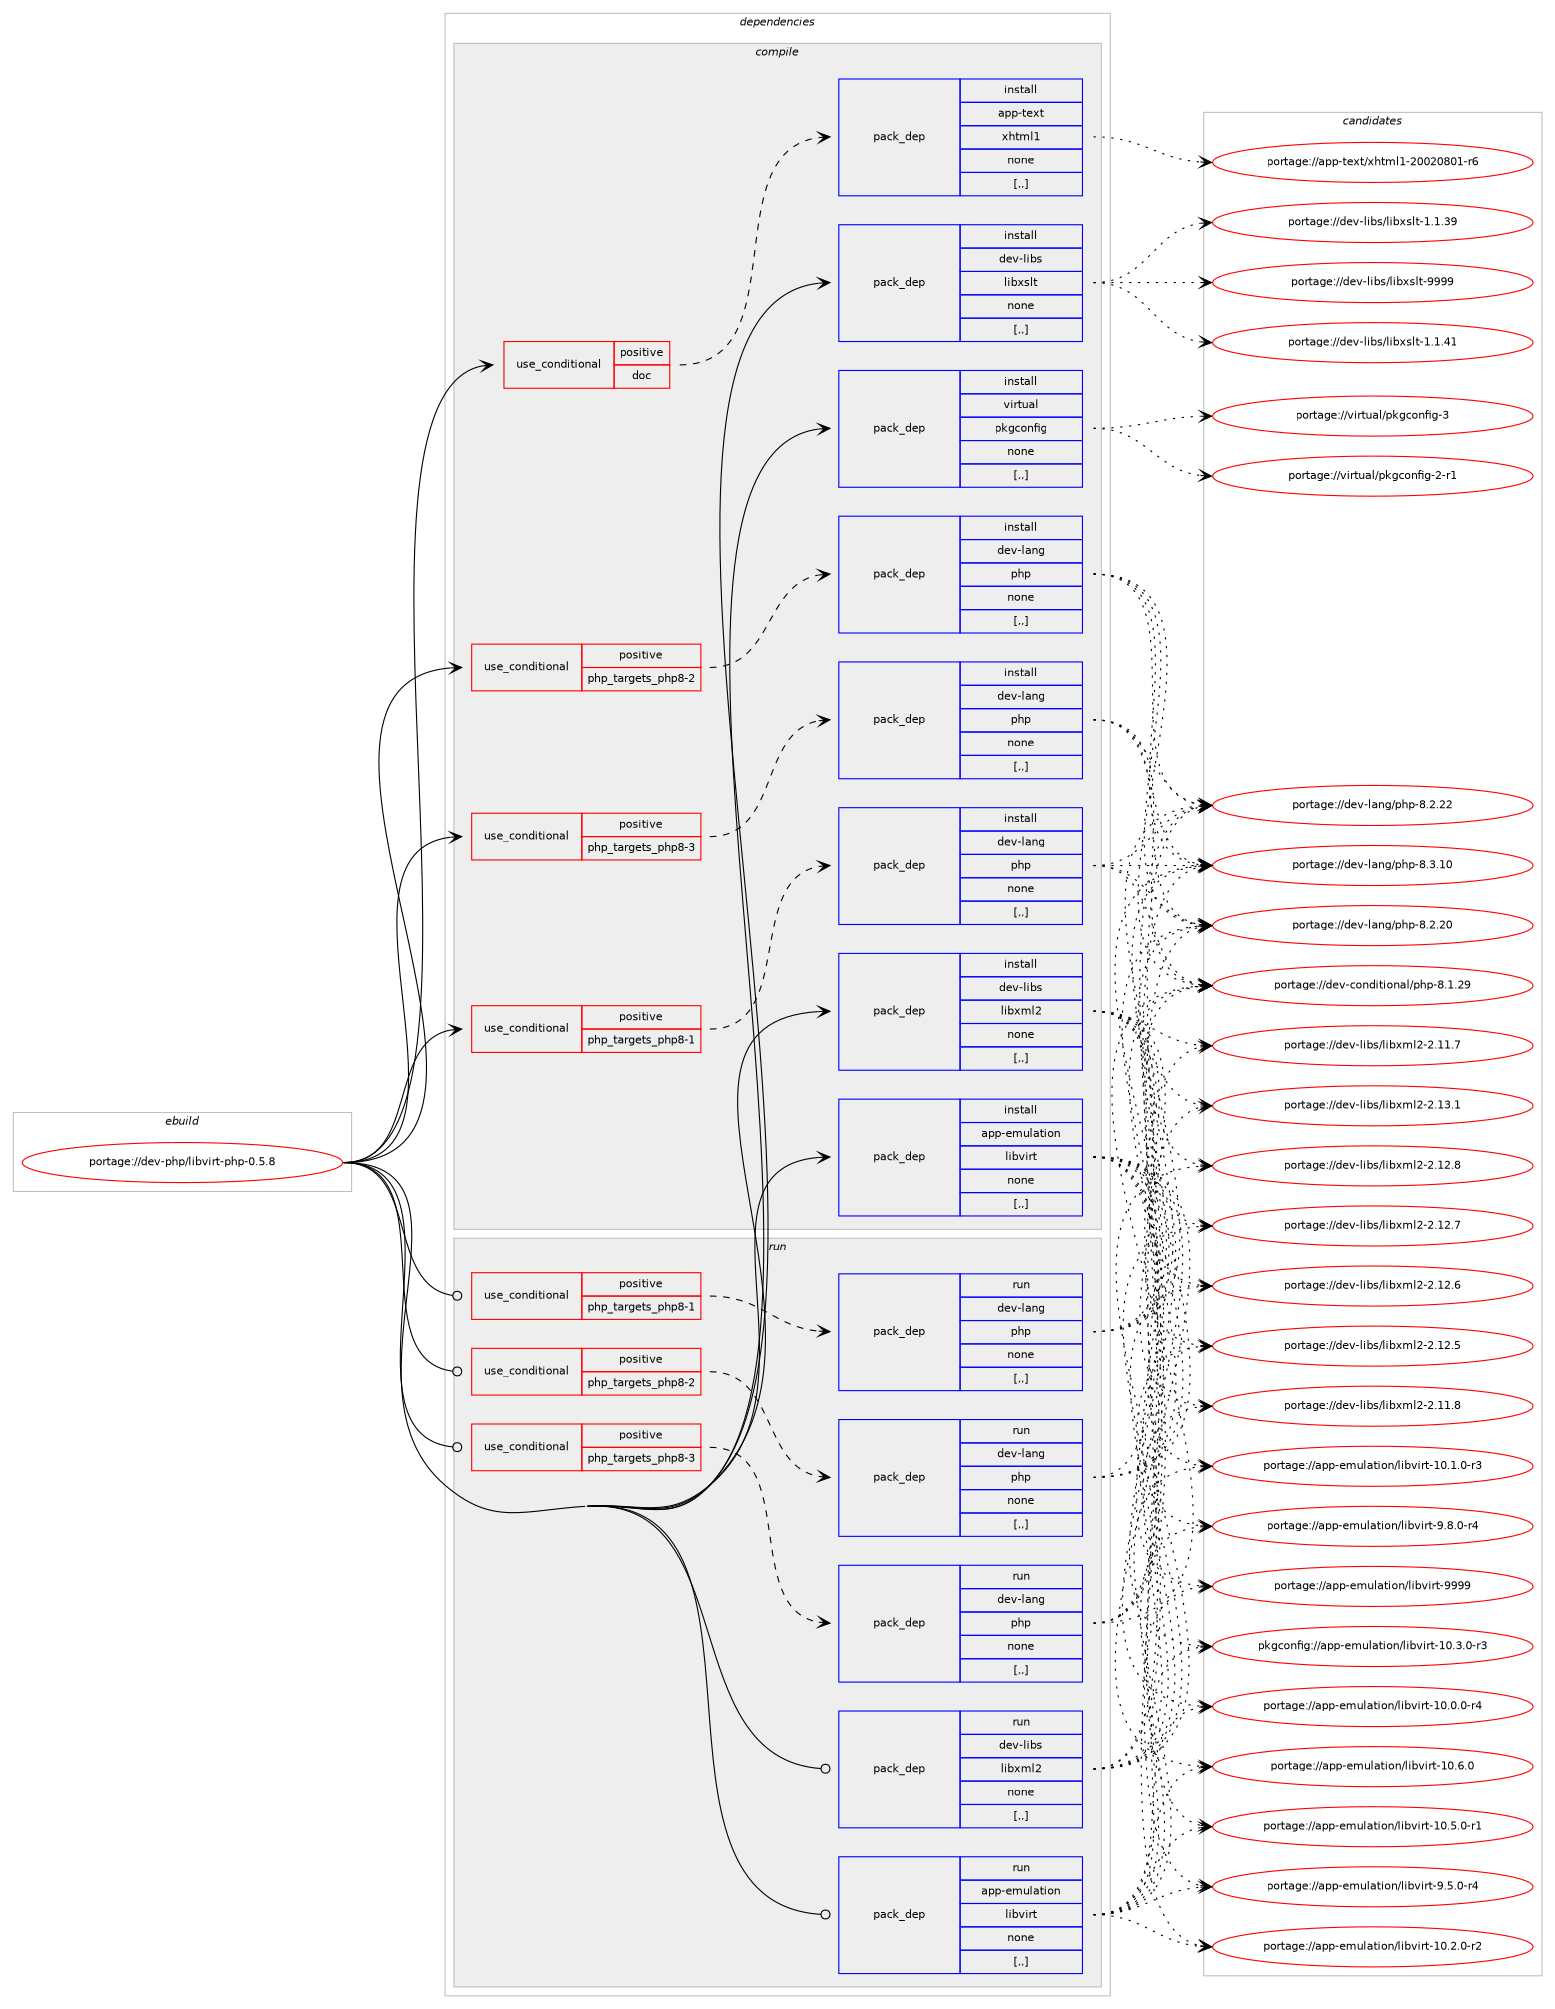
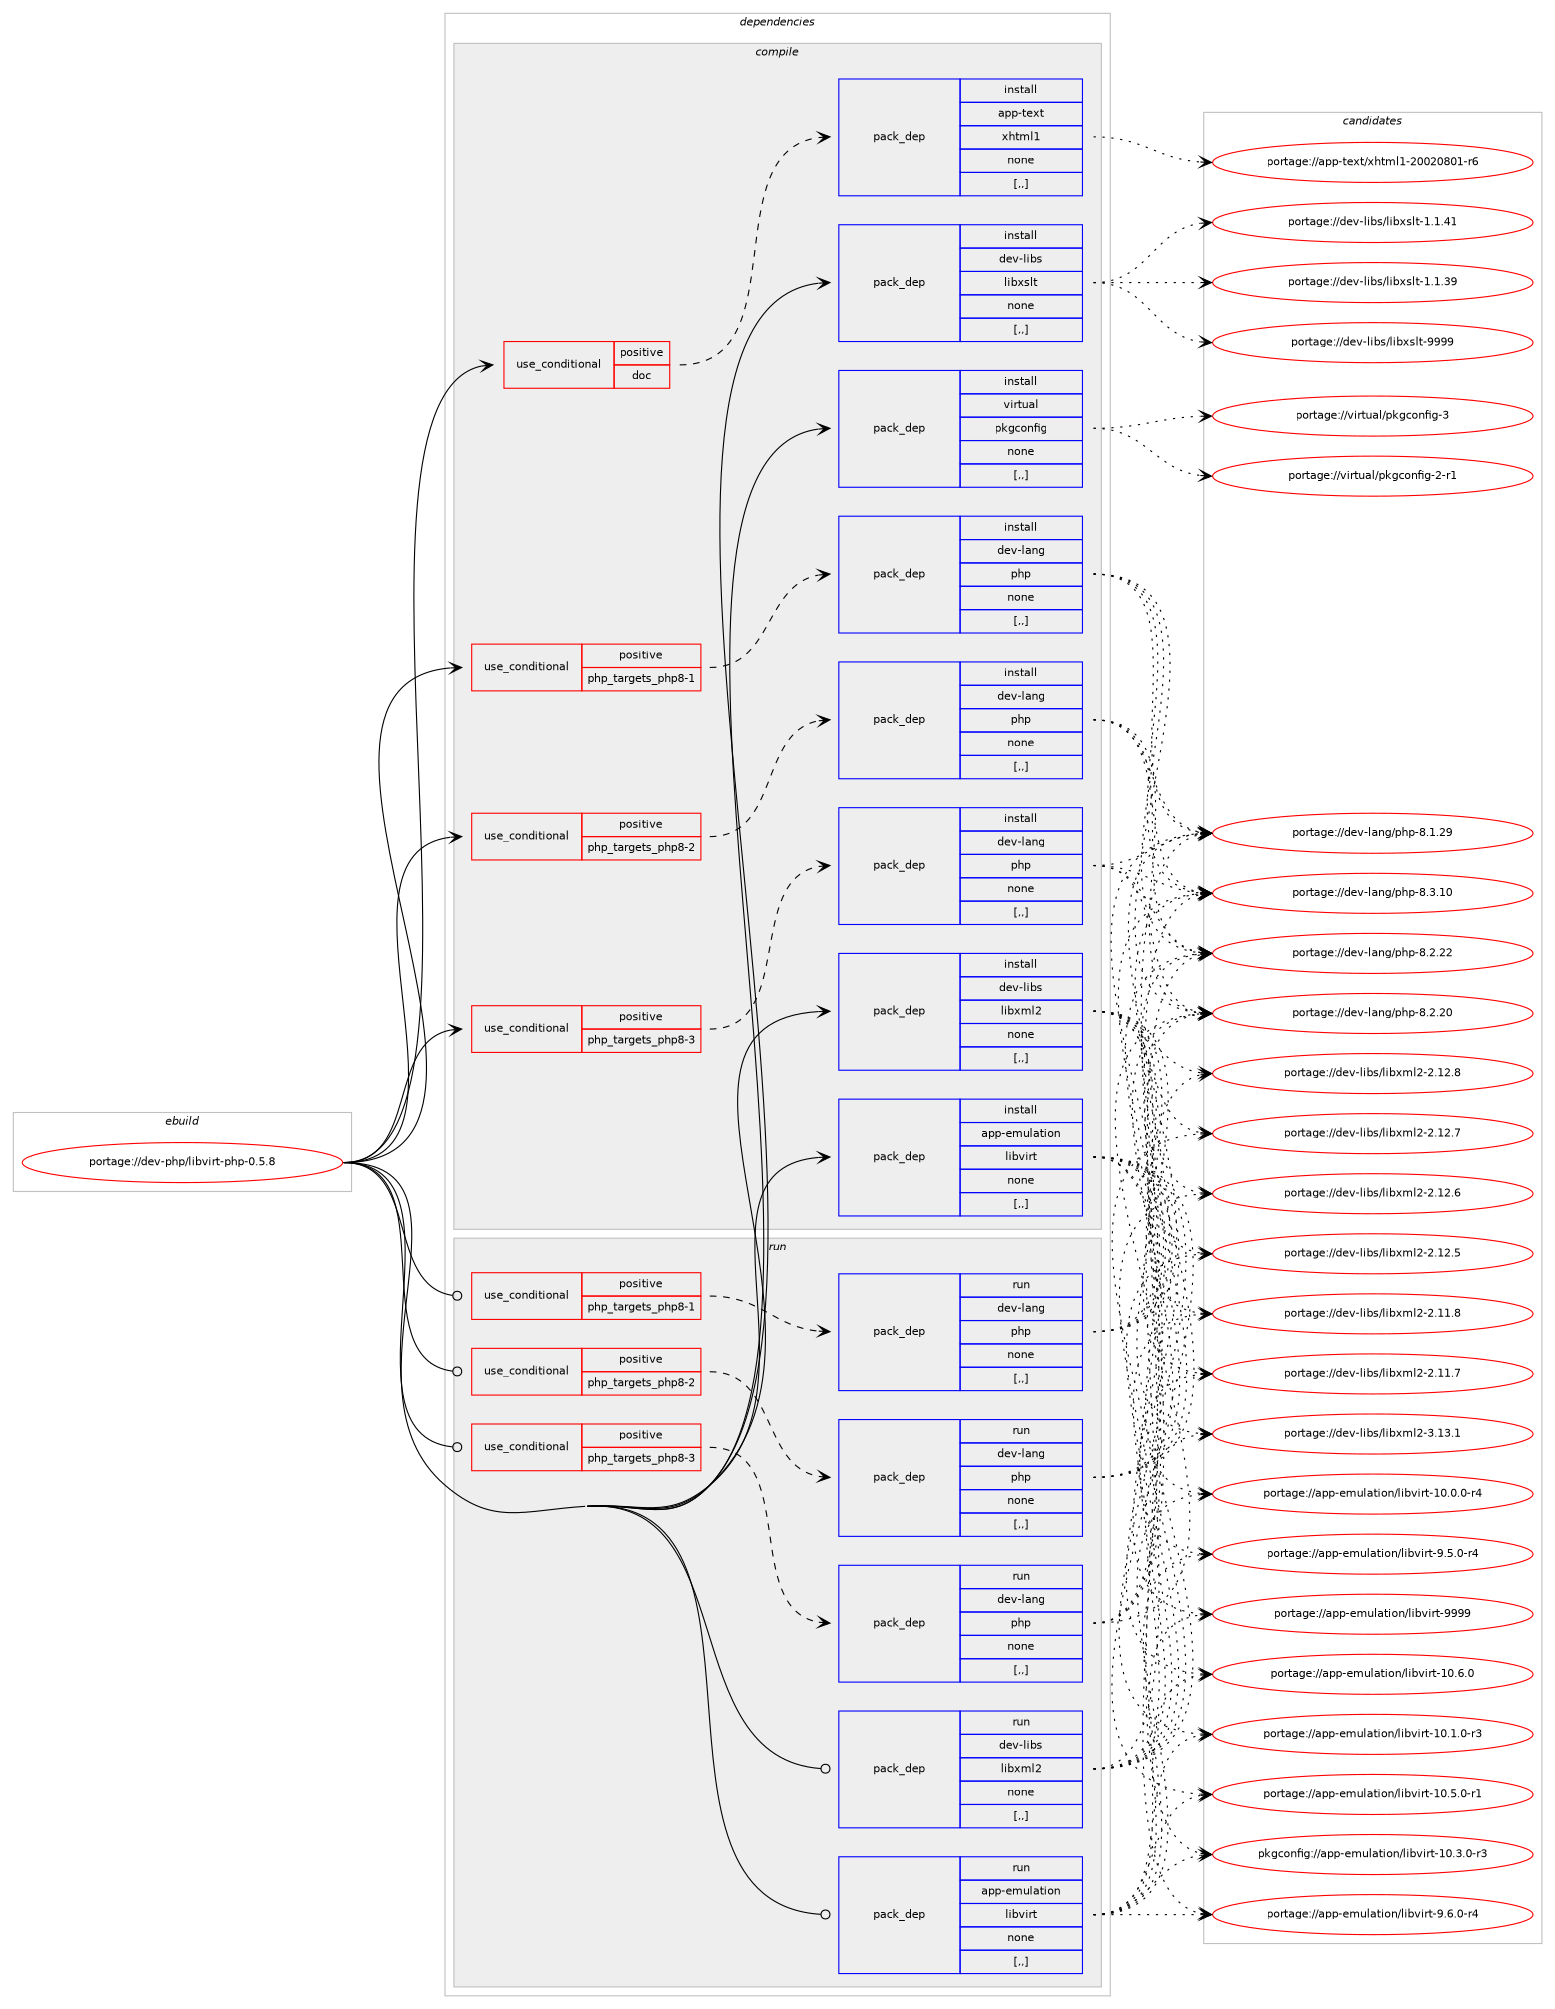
node "portage://dev-conditional/php-8.1.29": label "portage://dev-conditional/php-8.1.29" -> "portage://dev-lang/php-8.1.29"
node "portage://dev-libs/libxml2-2.13.1": label "portage://dev-libs/libxml2-2.13.1" -> "portage://dev-libs/libxml2-3.13.1"
node "portage://app-emulation/libvirt-9.8.0-r4": label "portage://app-emulation/libvirt-9.8.0-r4" -> "portage://app-emulation/libvirt-9.6.0-r4"
node "portage://app-emulation/libvirt-10.2.0-r2": removed
